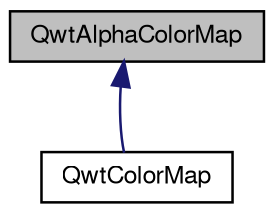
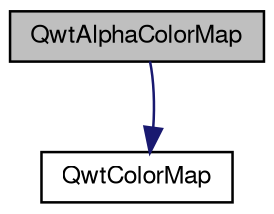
edge "QwtColorMap" -> "QwtAlphaColorMap": reversed
